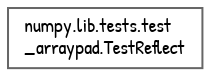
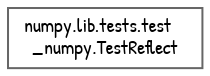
node "numpy.lib.tests.test _arraypad.TestReflect": label "numpy.lib.tests.test _arraypad.TestReflect" -> "numpy.lib.tests.test _numpy.TestReflect"
